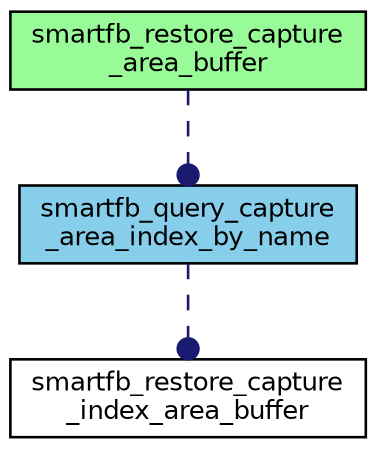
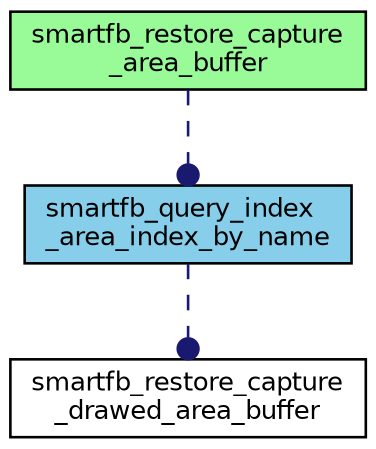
node "smartfb_query_capture _area_index_by_name": label "smartfb_query_capture _area_index_by_name" -> "smartfb_query_index _area_index_by_name"
node "smartfb_restore_capture _index_area_buffer": label "smartfb_restore_capture _index_area_buffer" -> "smartfb_restore_capture _drawed_area_buffer"
